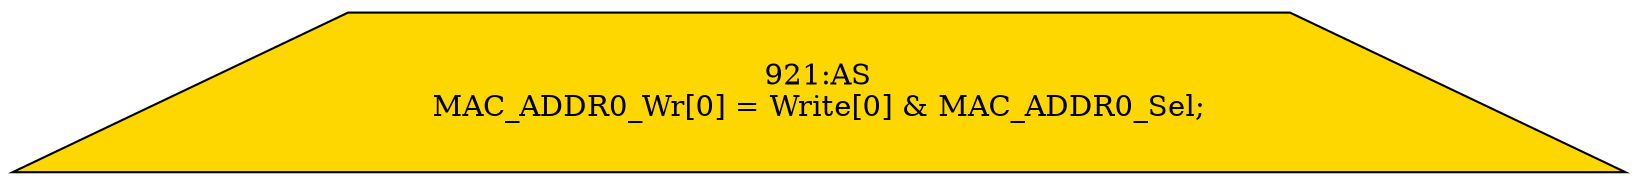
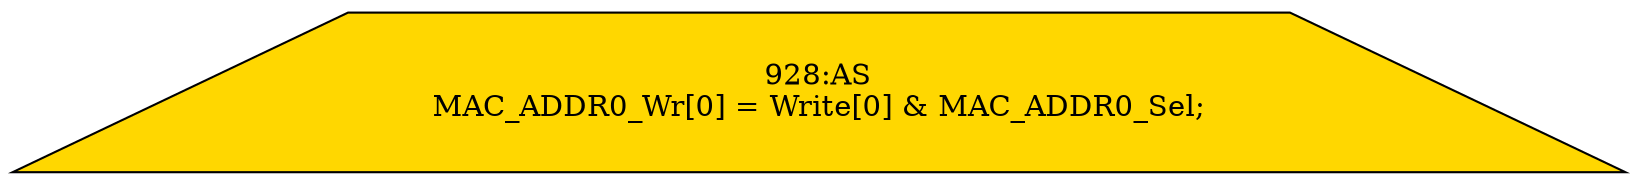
node "921:AS MAC_ADDR0_Wr[0] = Write[0] & MAC_ADDR0_Sel;": label "921:AS MAC_ADDR0_Wr[0] = Write[0] & MAC_ADDR0_Sel;" -> "928:AS MAC_ADDR0_Wr[0] = Write[0] & MAC_ADDR0_Sel;"
